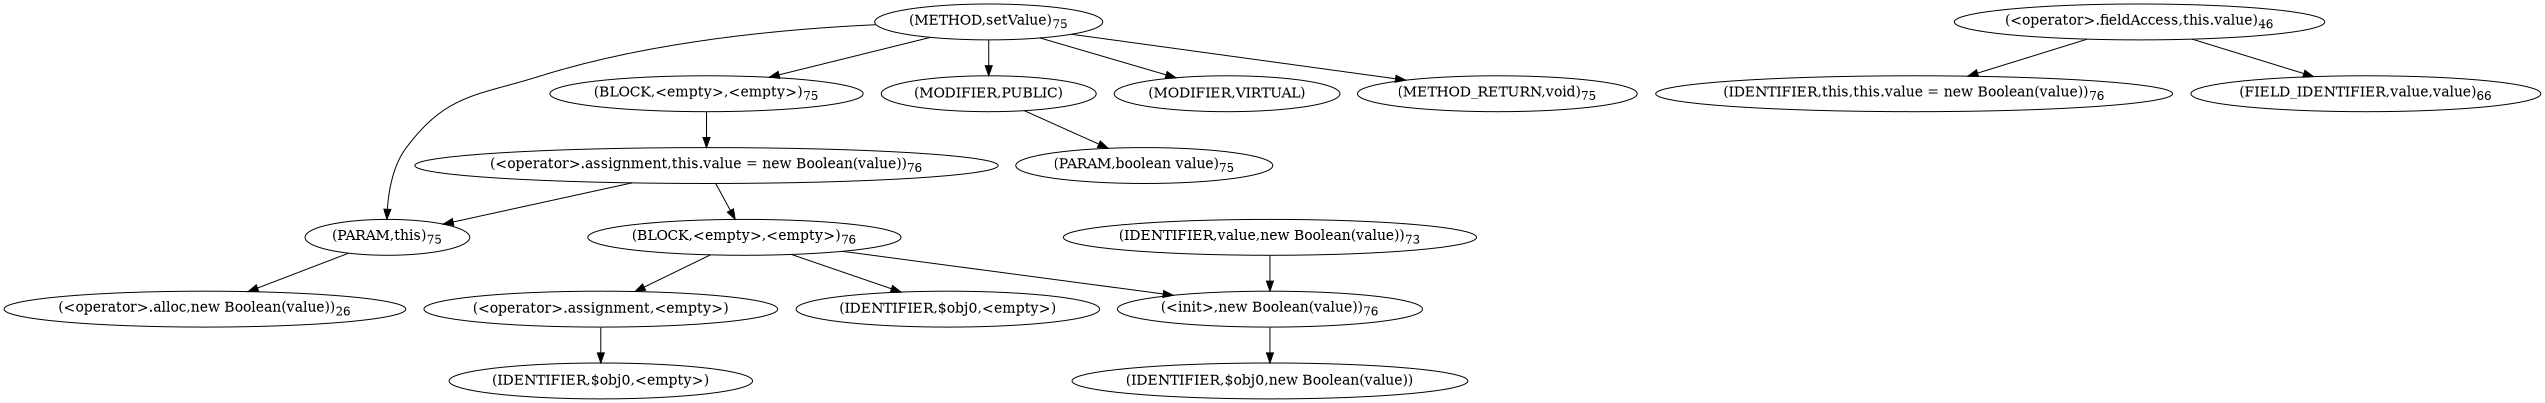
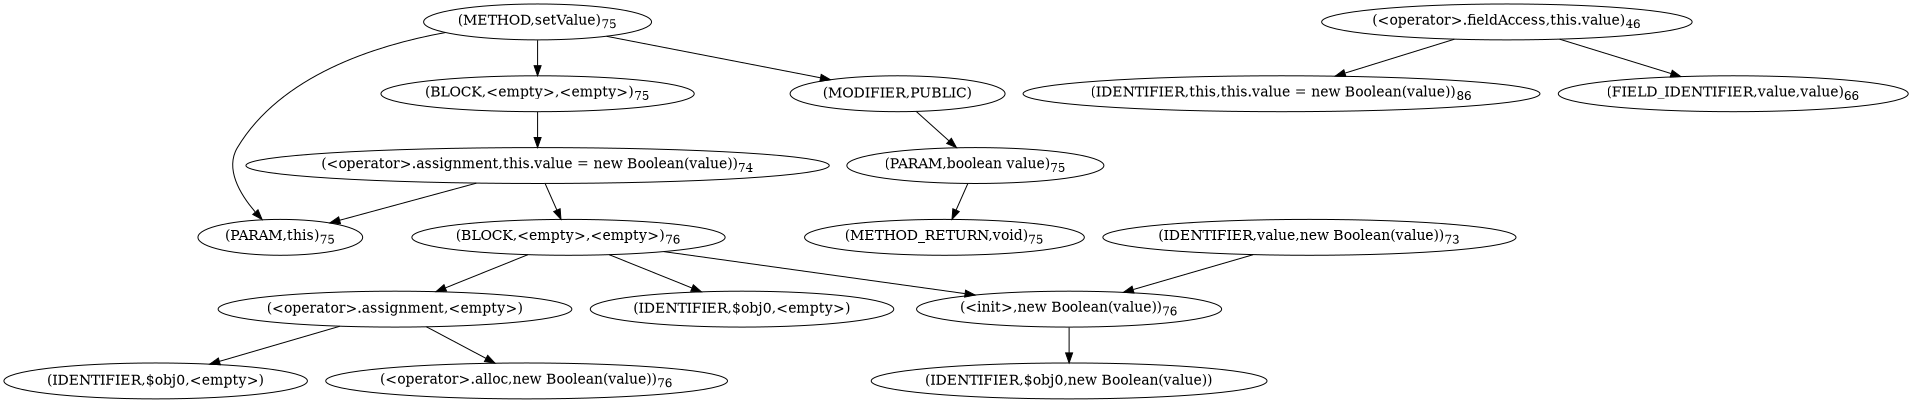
edge "(METHOD,setValue)" -> "(METHOD_RETURN,void)": now "(PARAM,boolean value)" -> "(METHOD_RETURN,void)"
node "(IDENTIFIER,this,this.value = new Boolean(value))": text "76" -> "86"
node "(MODIFIER,VIRTUAL)": removed
node "(<operator>.assignment,this.value = new Boolean(value))": text "76" -> "74"
edge "(PARAM,this)" -> "(<operator>.alloc,new Boolean(value))": now "(<operator>.assignment,<empty>)" -> "(<operator>.alloc,new Boolean(value))"
node "(<operator>.alloc,new Boolean(value))": text "26" -> "76"
